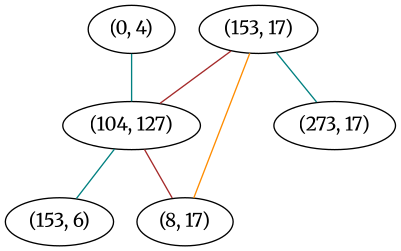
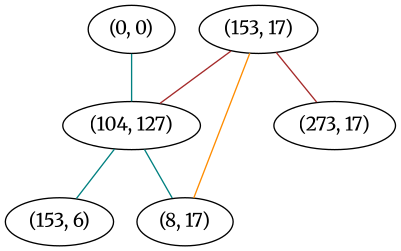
node "(0, 4)": label "(0, 4)" -> "(0, 0)"
edge "(153, 17)" -- "(273, 17)": color teal -> brown
edge "(104, 127)" -- "(8, 17)": color brown -> teal
